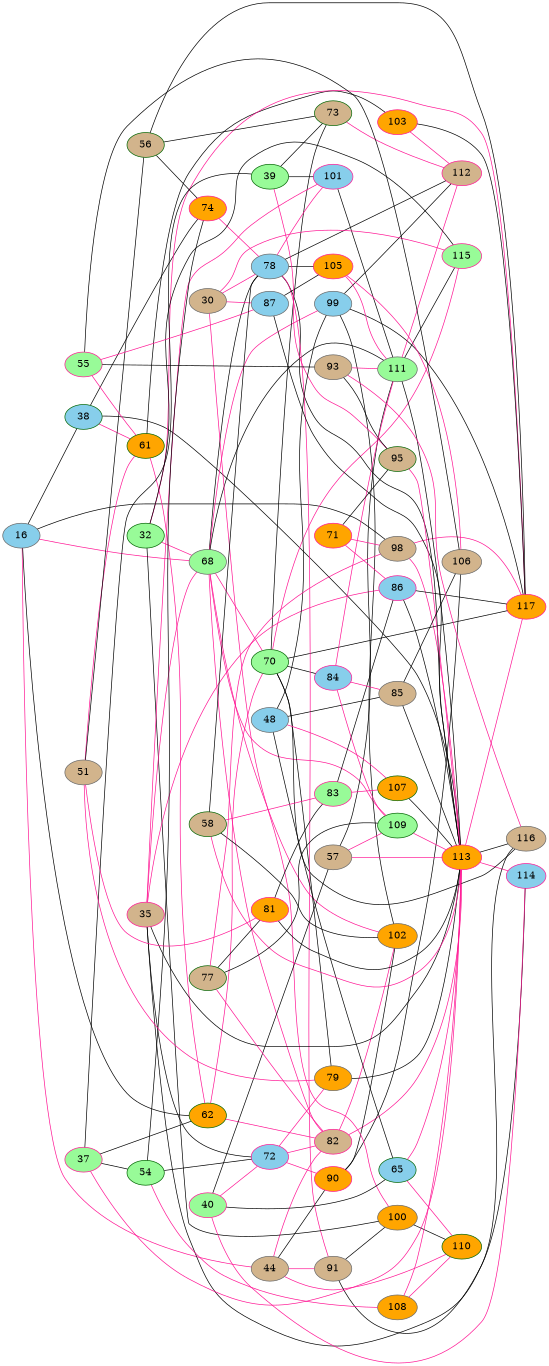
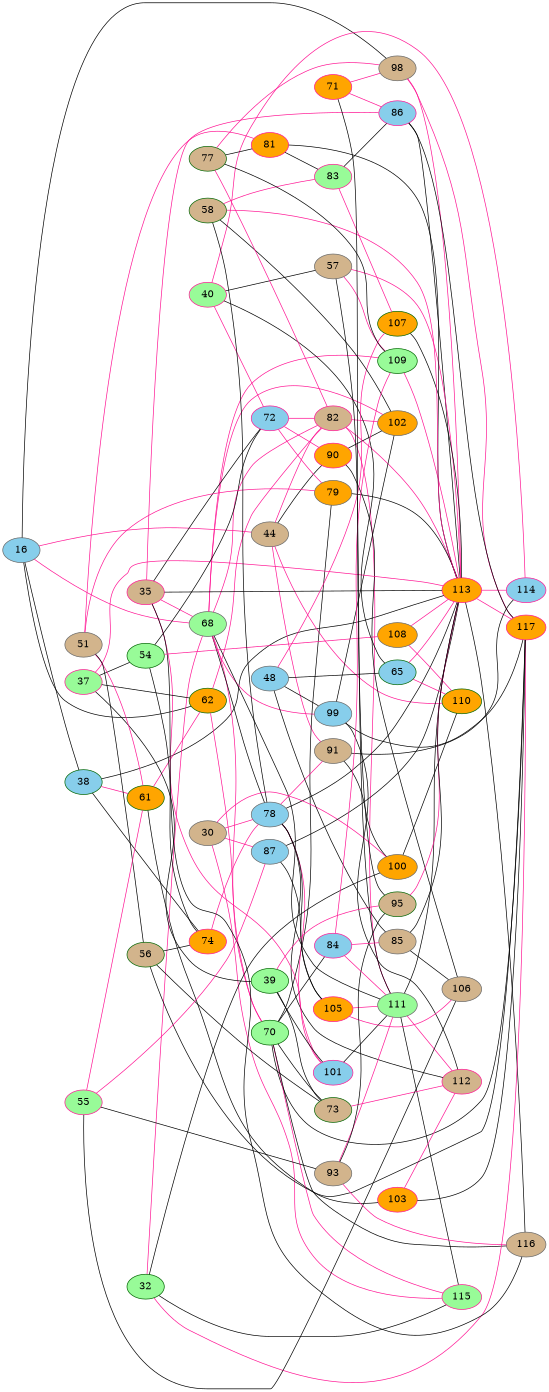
edge "82" -- "111": added
